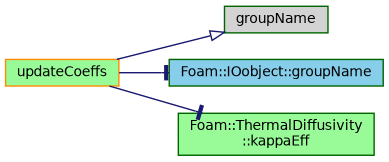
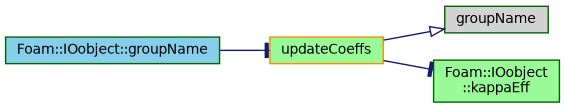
edge "updateCoeffs" -> "Foam::IOobject::groupName": reversed
node "Foam::ThermalDiffusivity ::kappaEff": label "Foam::ThermalDiffusivity ::kappaEff" -> "Foam::IOobject ::kappaEff"
